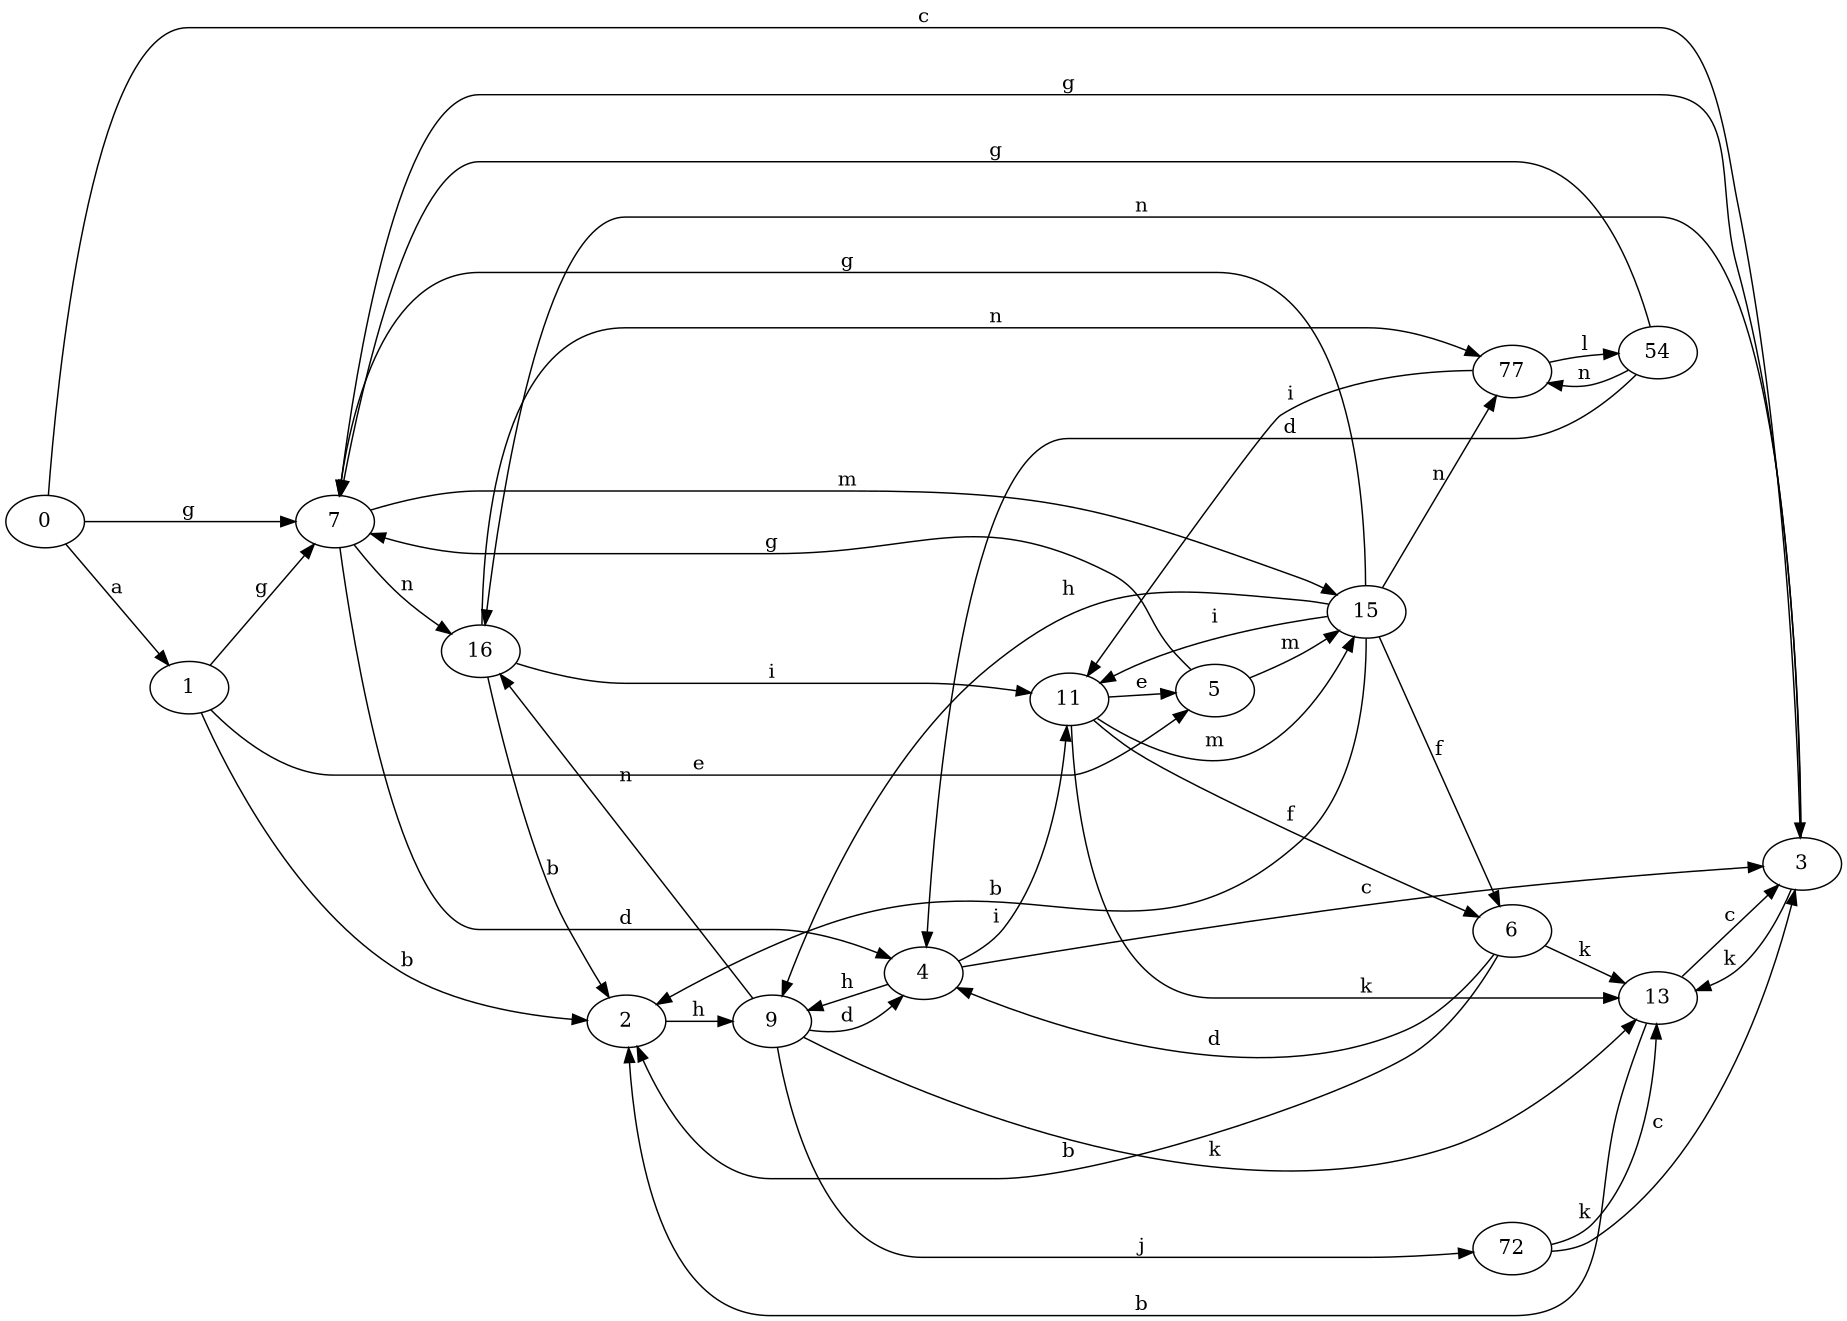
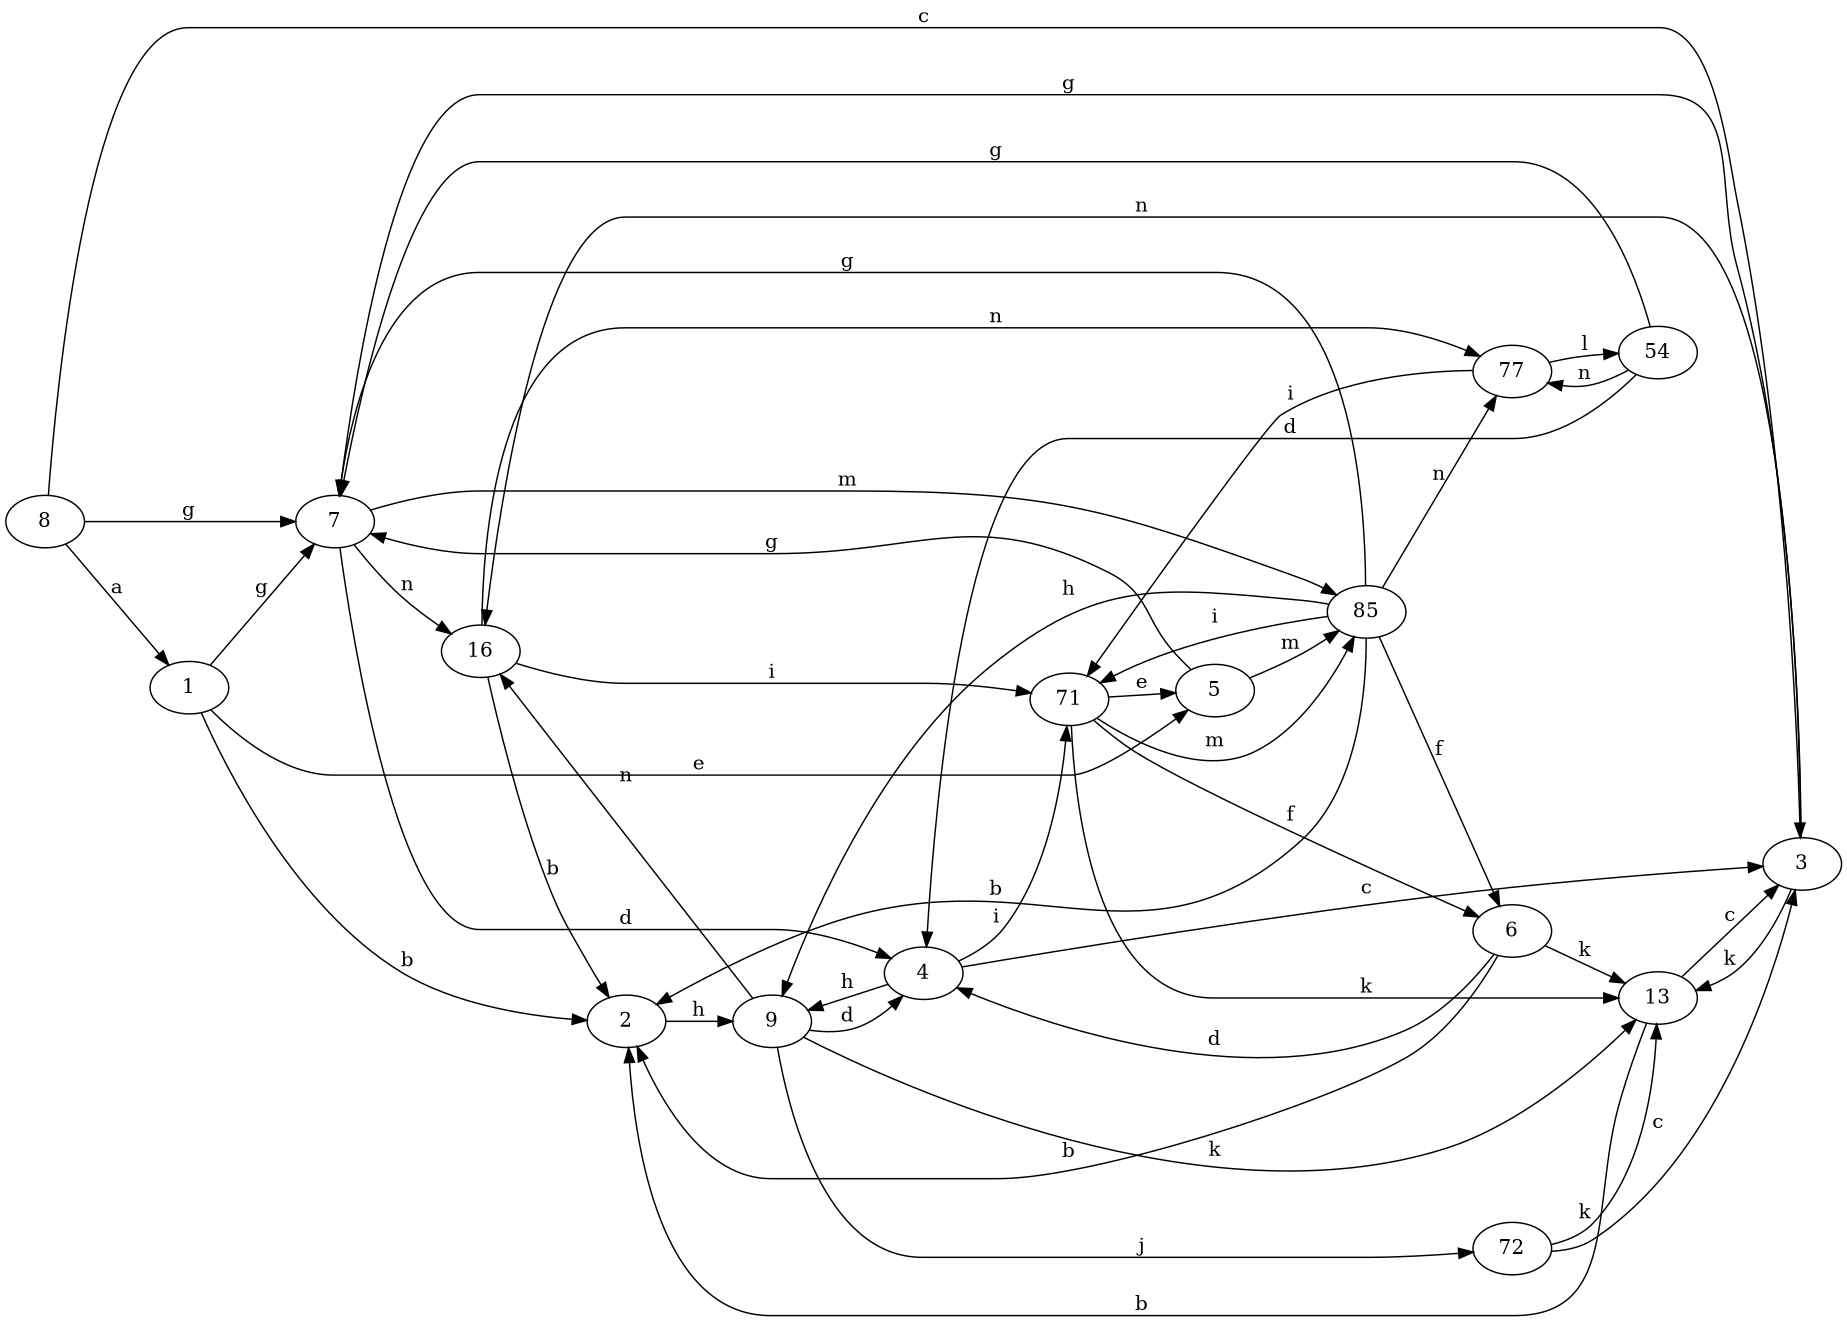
node "0": label "0" -> "8"
node "15": label "15" -> "85"
node "11": label "11" -> "71"
